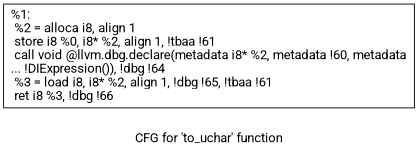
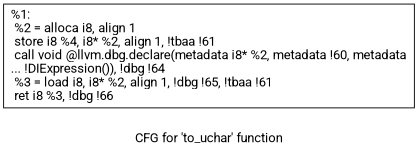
node "%1:": text "store i8 %0, i8* %2, align 1, !tbaa !61" -> "store i8 %4, i8* %2, align 1, !tbaa !61"
